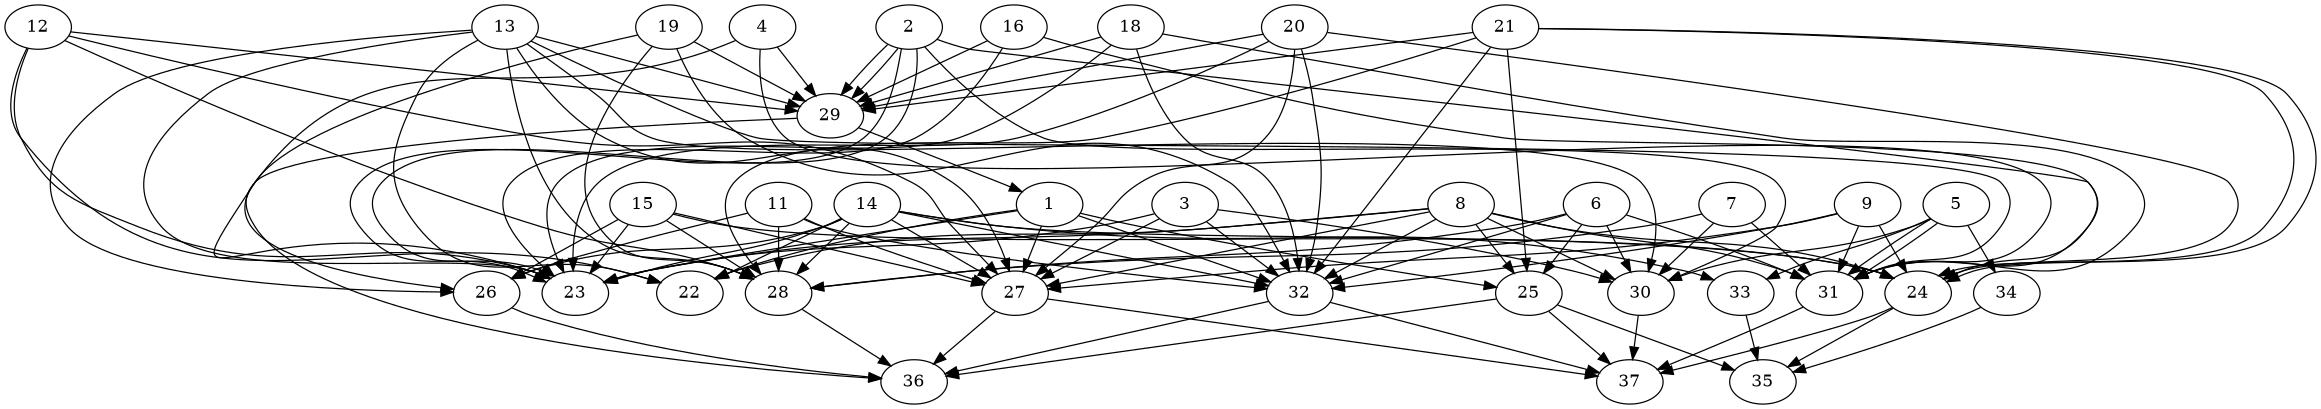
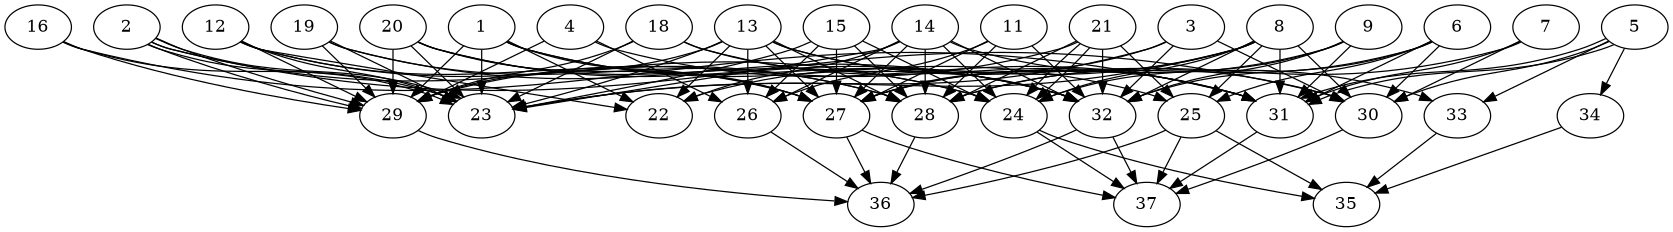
edge "29" -> "1": reversed
